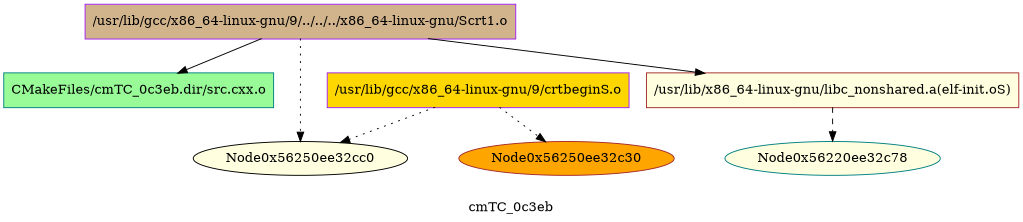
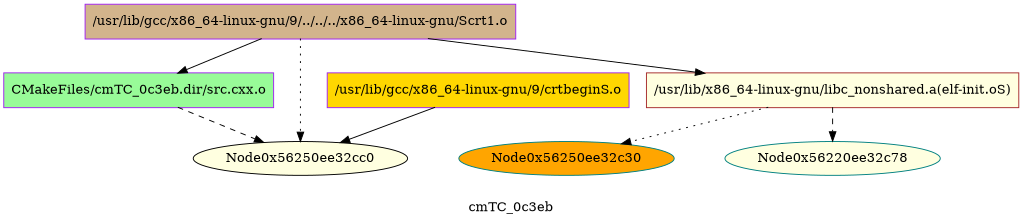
node "CMakeFiles/cmTC_0c3eb.dir/src.cxx.o": color teal -> purple
edge "/usr/lib/gcc/x86_64-linux-gnu/9/crtbeginS.o" -> "Node0x56250ee32c30": now "/usr/lib/x86_64-linux-gnu/libc_nonshared.a(elf-init.oS)" -> "Node0x56250ee32c30"
edge "CMakeFiles/cmTC_0c3eb.dir/src.cxx.o" -> "Node0x56250ee32cc0": added
edge "/usr/lib/gcc/x86_64-linux-gnu/9/crtbeginS.o" -> "Node0x56250ee32cc0": style dotted -> solid
node "Node0x56250ee32c30": color brown -> teal
